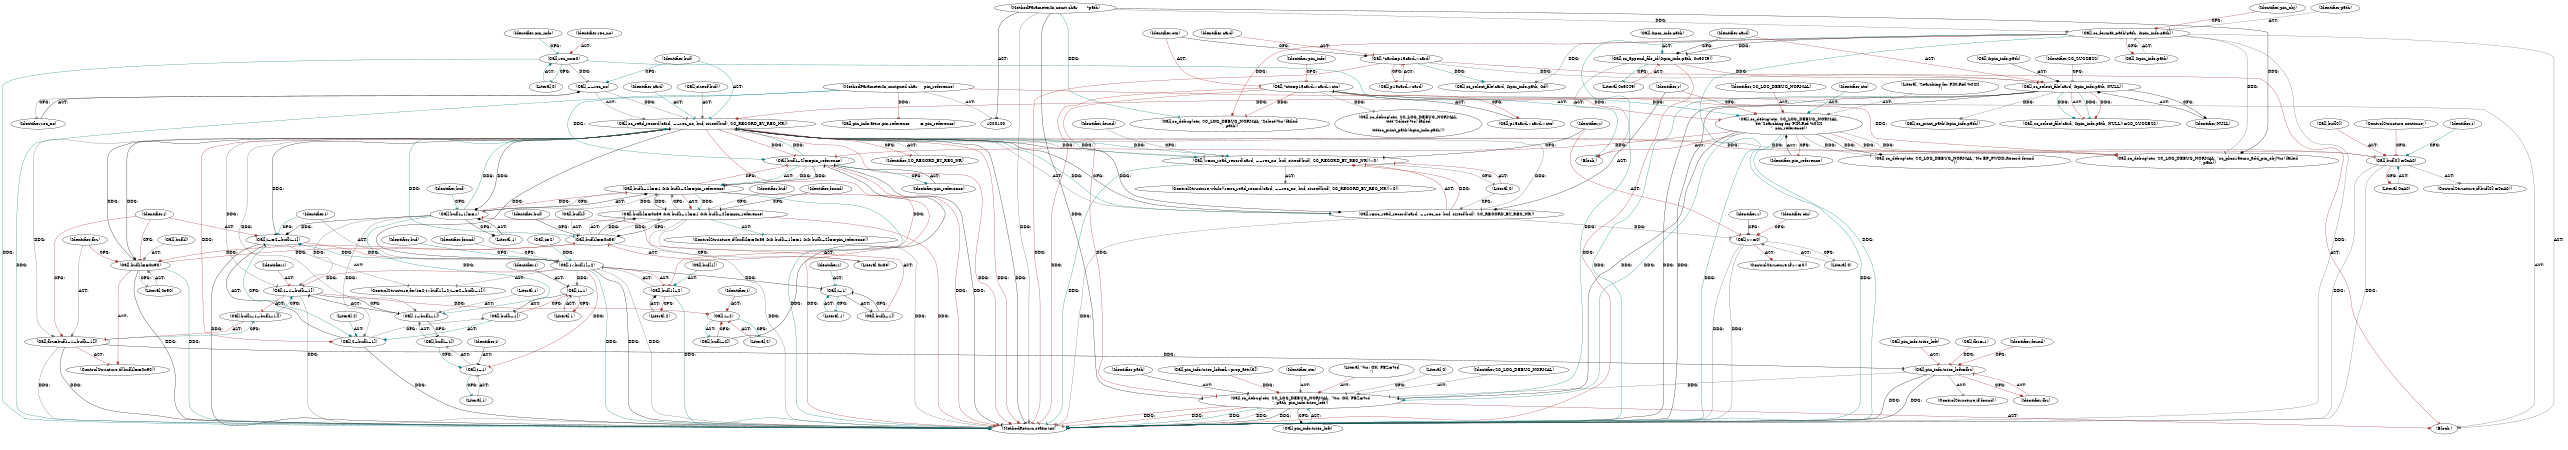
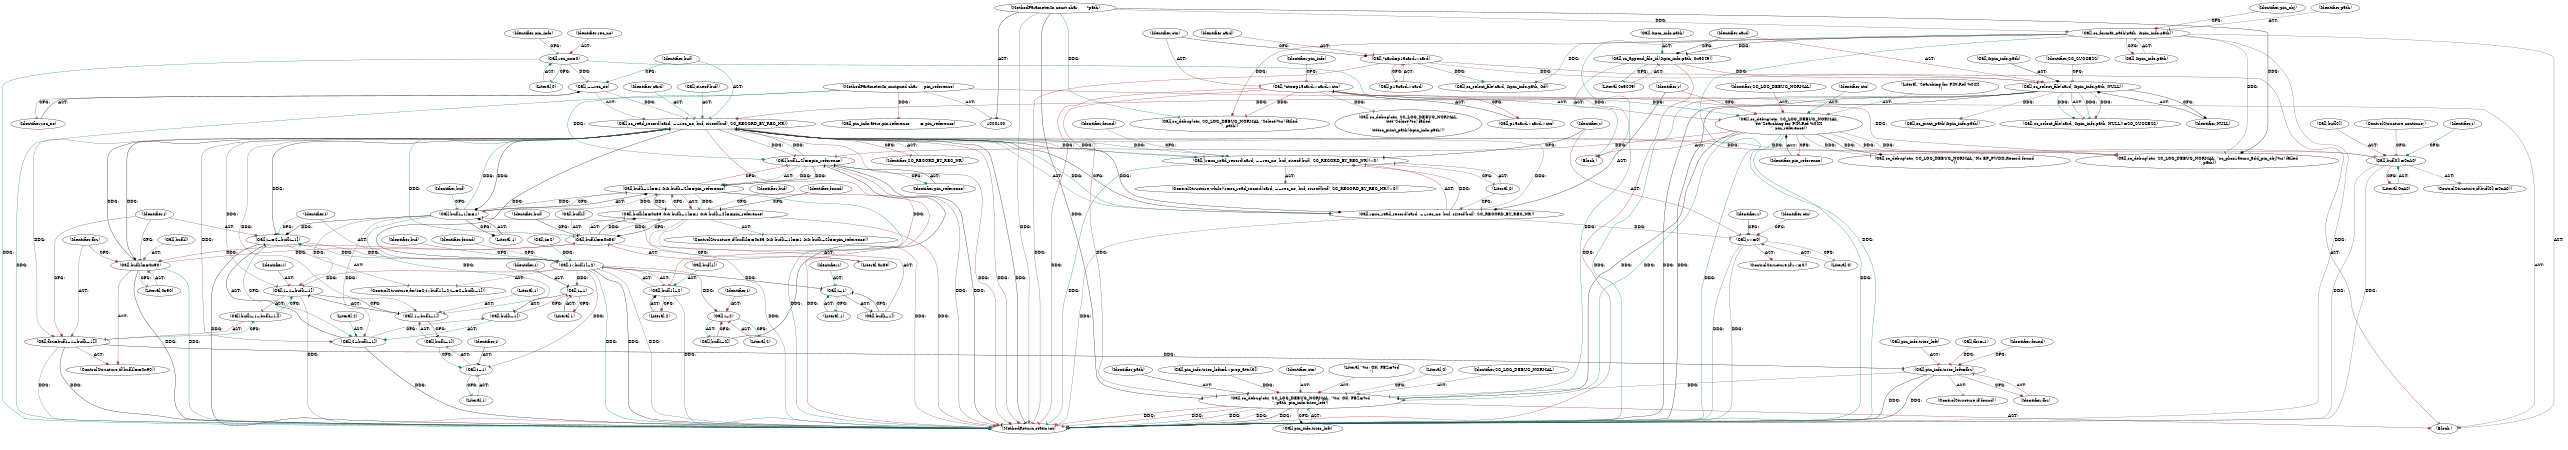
edge "(Call,i+1+buf[i+1])" -> "(Call,i+2)": now "(Call,i<buf[1]+2)" -> "(Call,i+2)"
edge "(Call,fbz=buf[i+1+buf[i+1]])" -> "(ControlStructure,if(buf[i]==0x90))": arrowhead tee -> diamond
